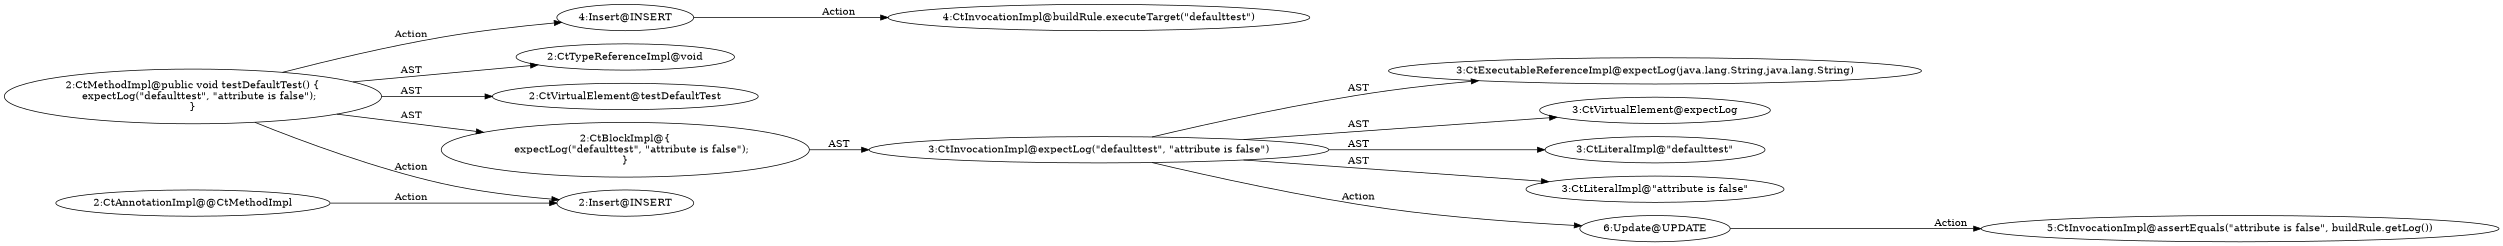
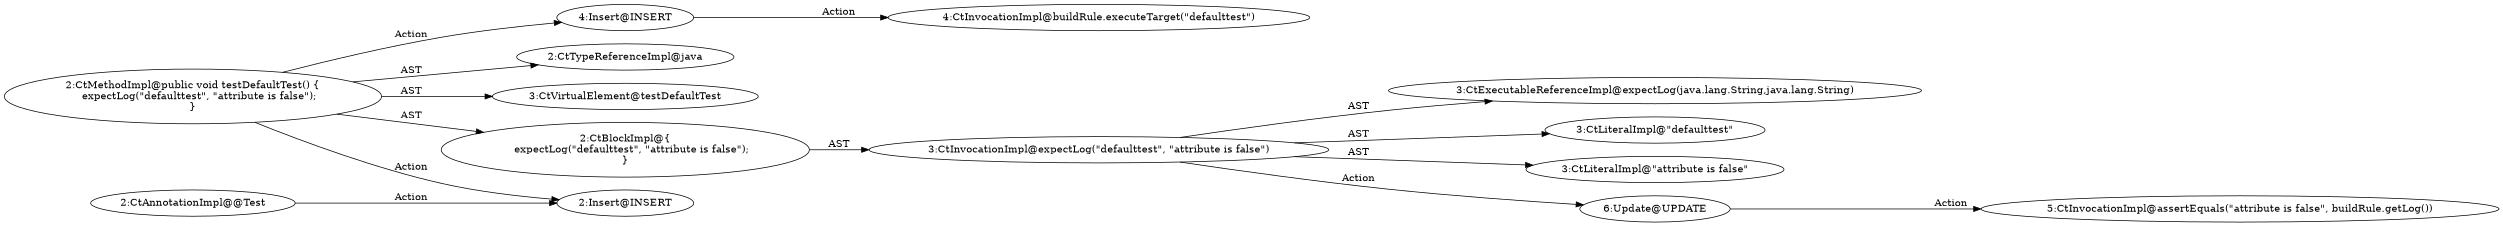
node "2:CtTypeReferenceImpl@void": label "2:CtTypeReferenceImpl@void" -> "2:CtTypeReferenceImpl@java"
node "2:CtVirtualElement@testDefaultTest": label "2:CtVirtualElement@testDefaultTest" -> "3:CtVirtualElement@testDefaultTest"
node "3:CtVirtualElement@expectLog": removed
node "2:CtAnnotationImpl@@CtMethodImpl": label "2:CtAnnotationImpl@@CtMethodImpl" -> "2:CtAnnotationImpl@@Test"
